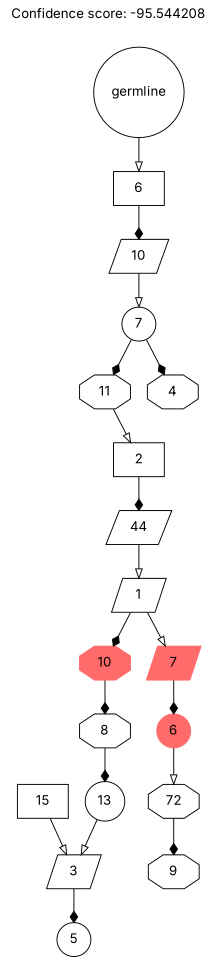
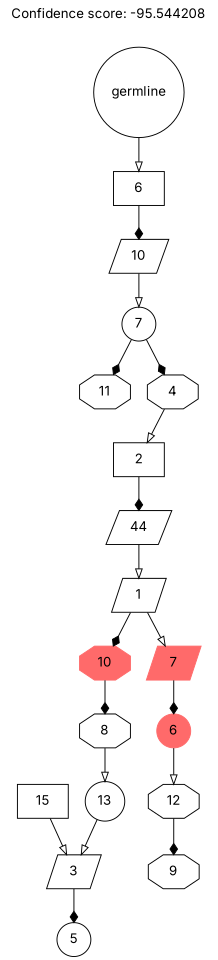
edge "11" -> "2": now "4" -> "2"
edge "8" -> "13": arrowhead diamond -> onormal
node "72": label "72" -> "12"
